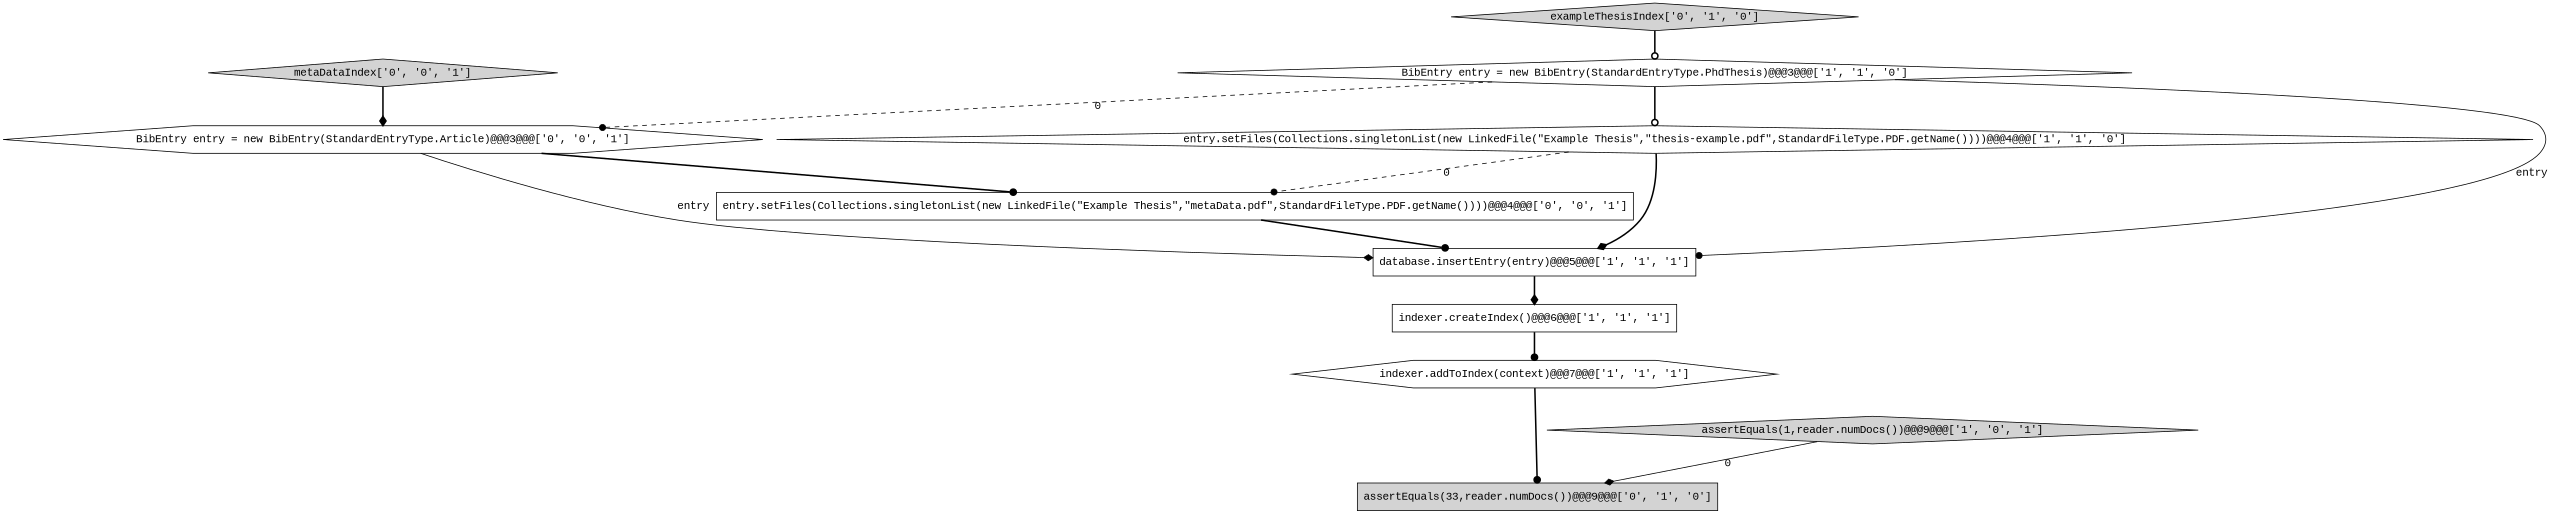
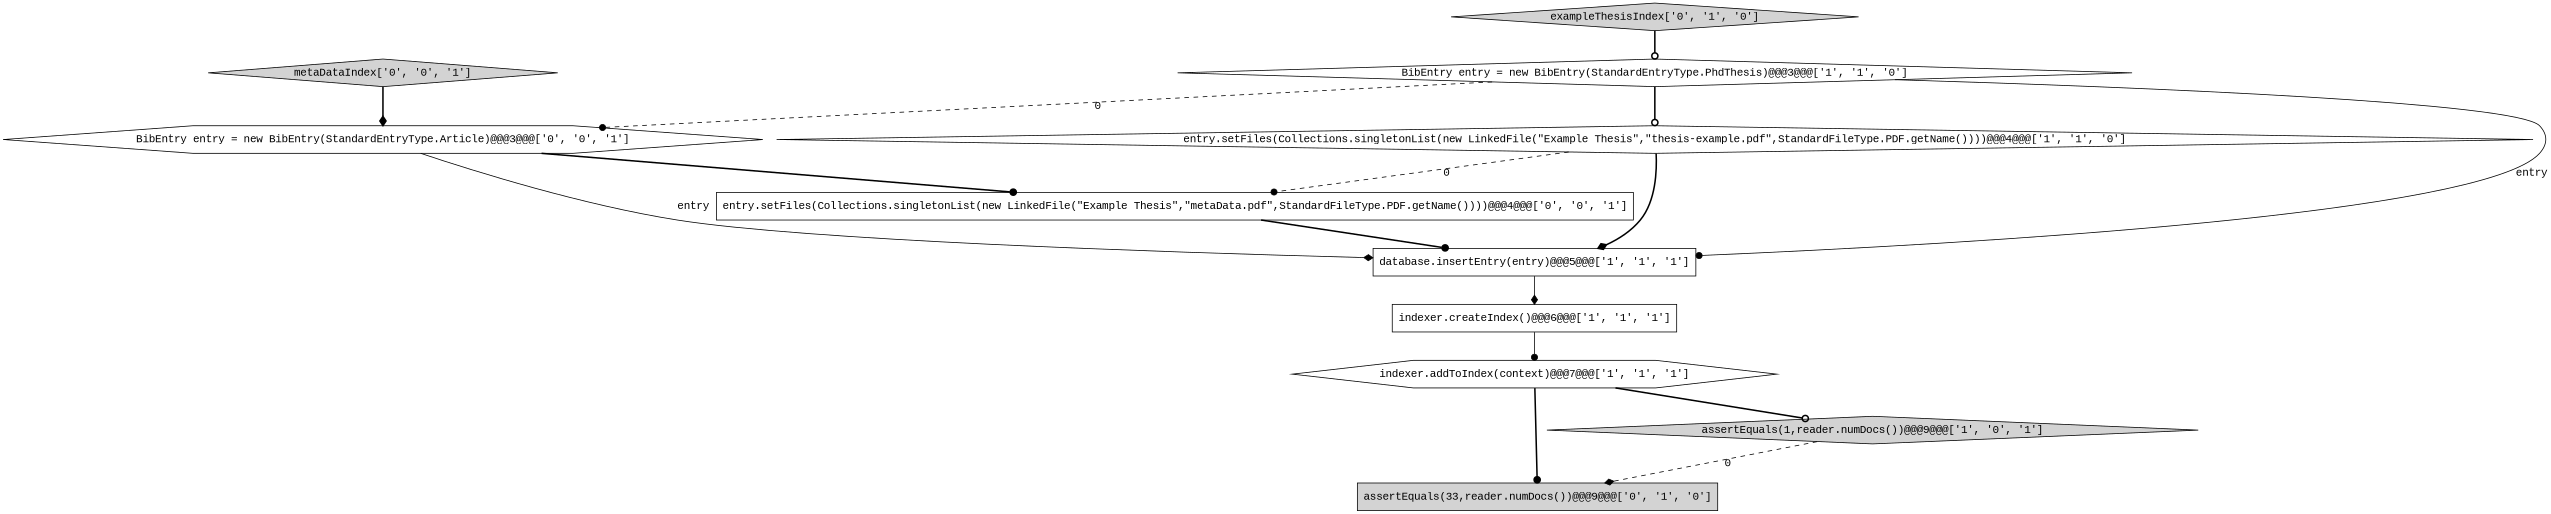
edge "database.insertEntry(entry)@@@5@@@['1', '1', '1']" -> "indexer.createIndex()@@@6@@@['1', '1', '1']": style bold -> solid
edge "indexer.createIndex()@@@6@@@['1', '1', '1']" -> "indexer.addToIndex(context)@@@7@@@['1', '1', '1']": style bold -> solid
edge "indexer.addToIndex(context)@@@7@@@['1', '1', '1']" -> "assertEquals(1,reader.numDocs())@@@9@@@['1', '0', '1']": added
edge "assertEquals(1,reader.numDocs())@@@9@@@['1', '0', '1']" -> "assertEquals(33,reader.numDocs())@@@9@@@['0', '1', '0']": style solid -> dashed
